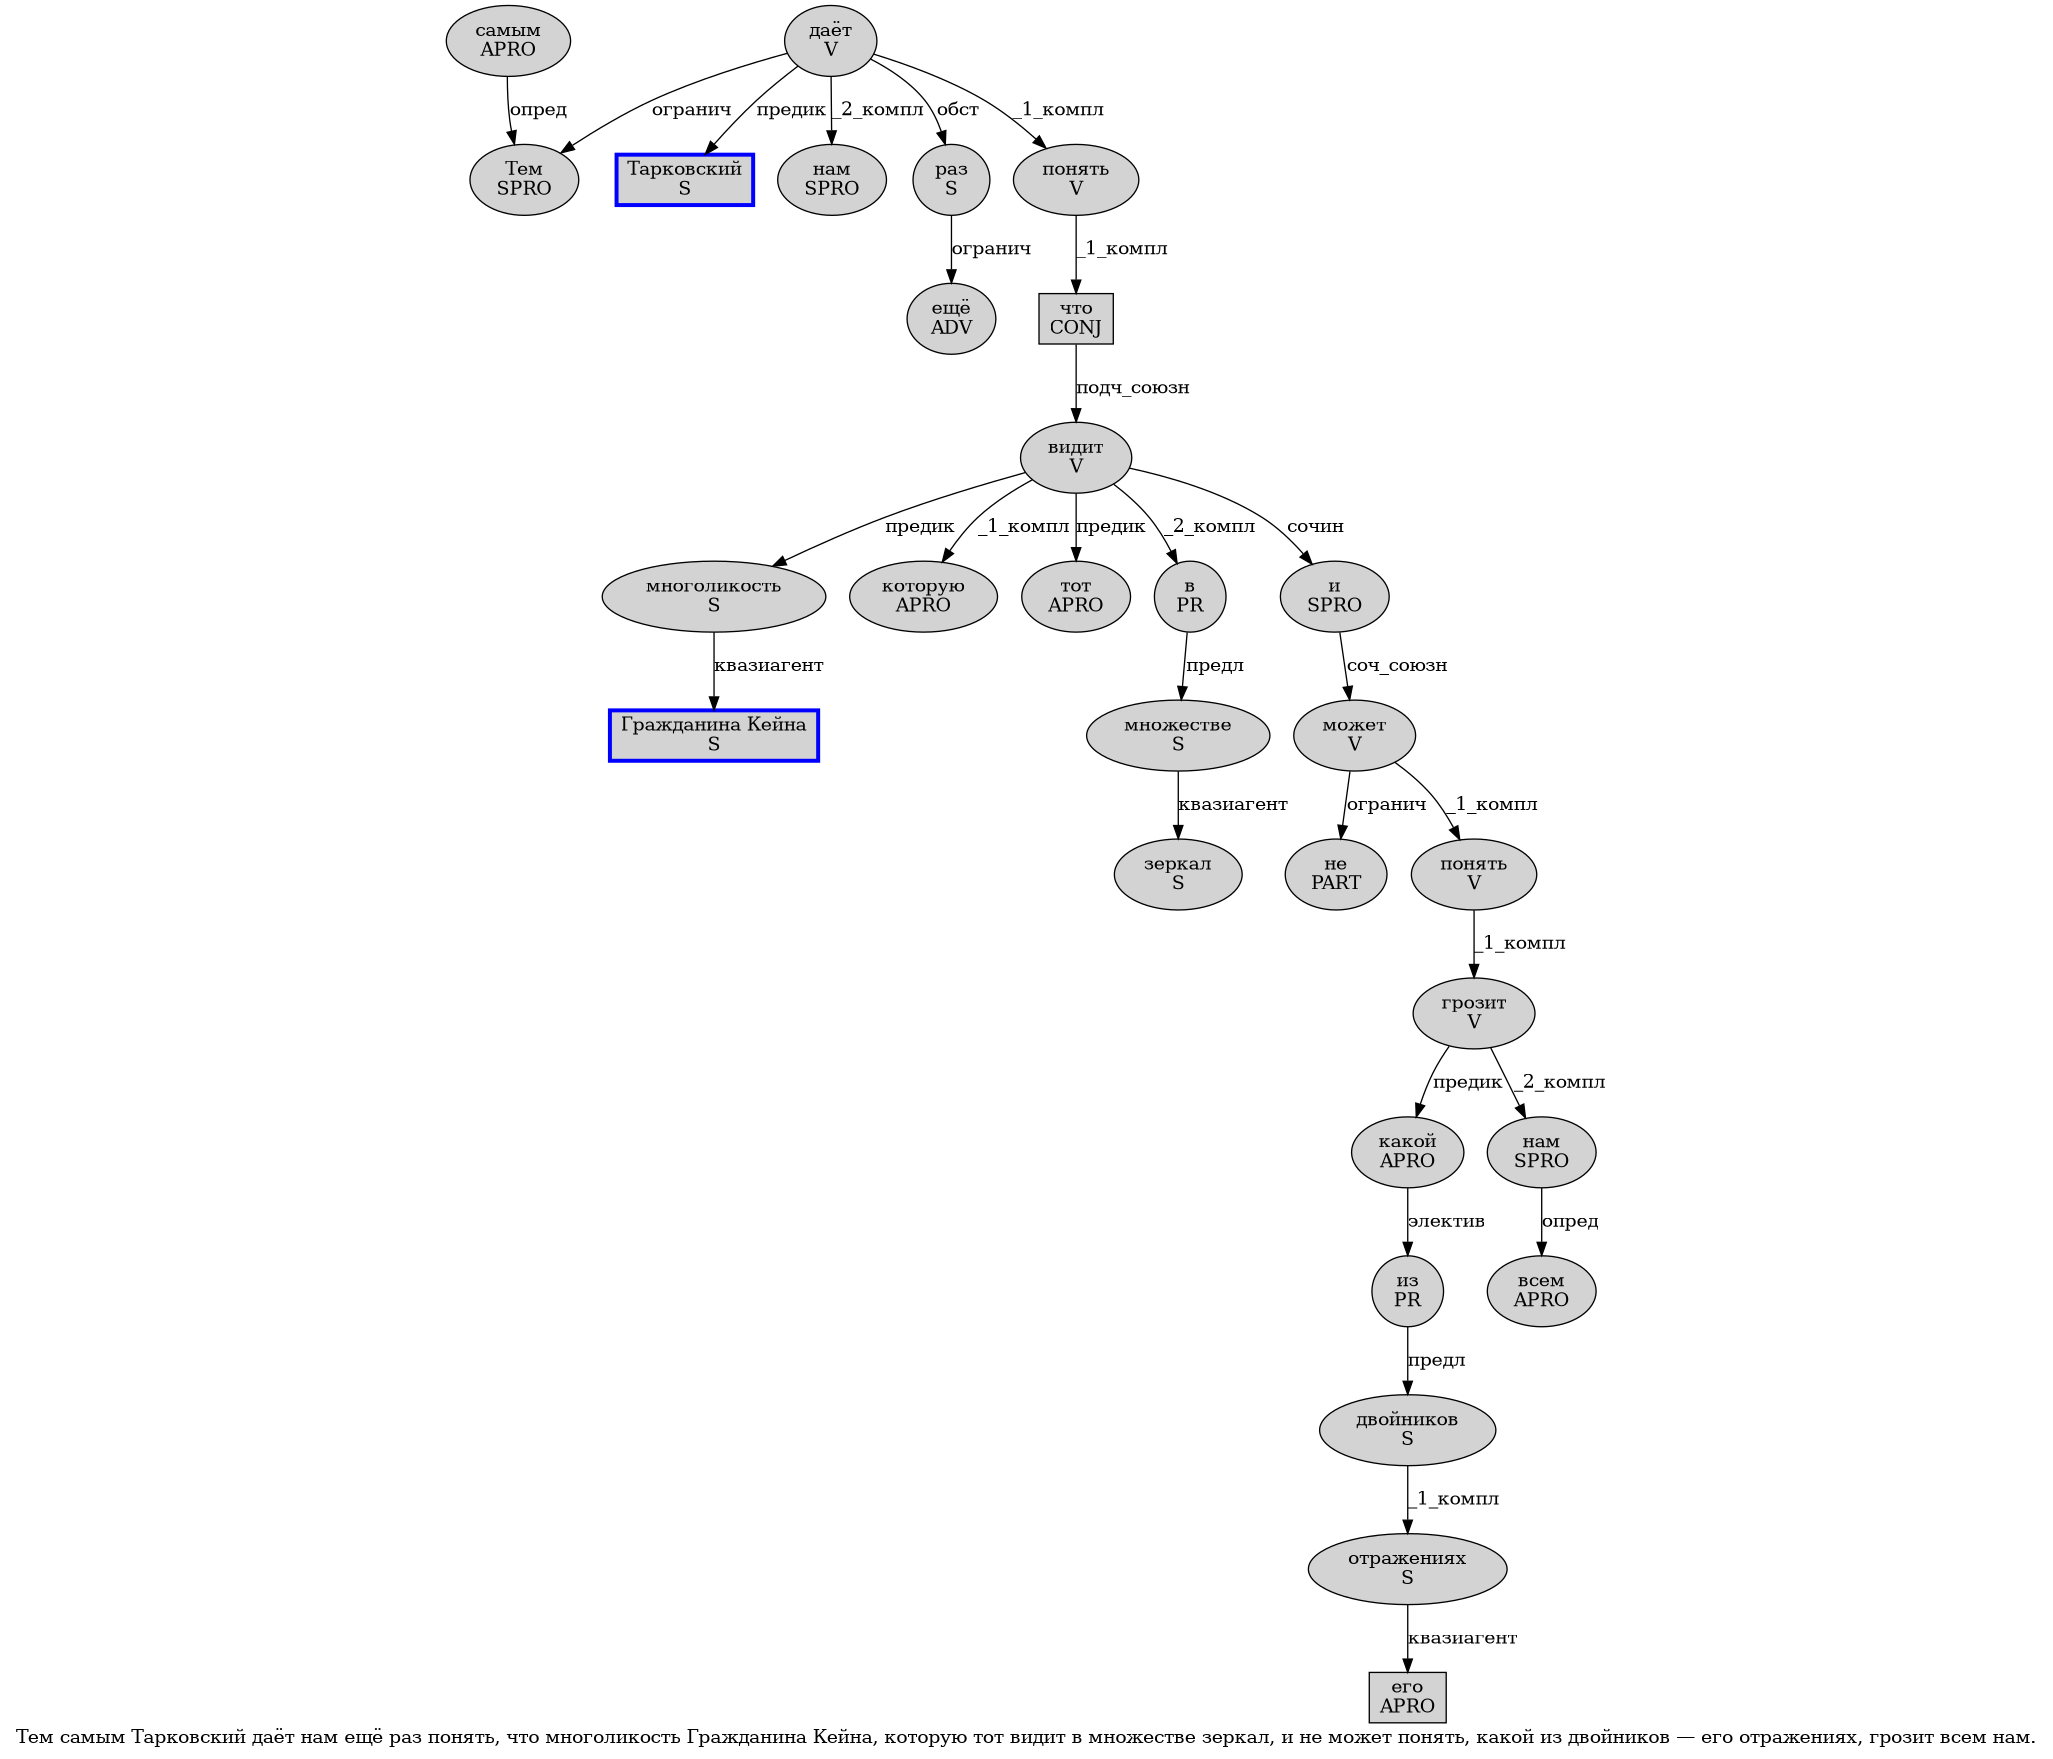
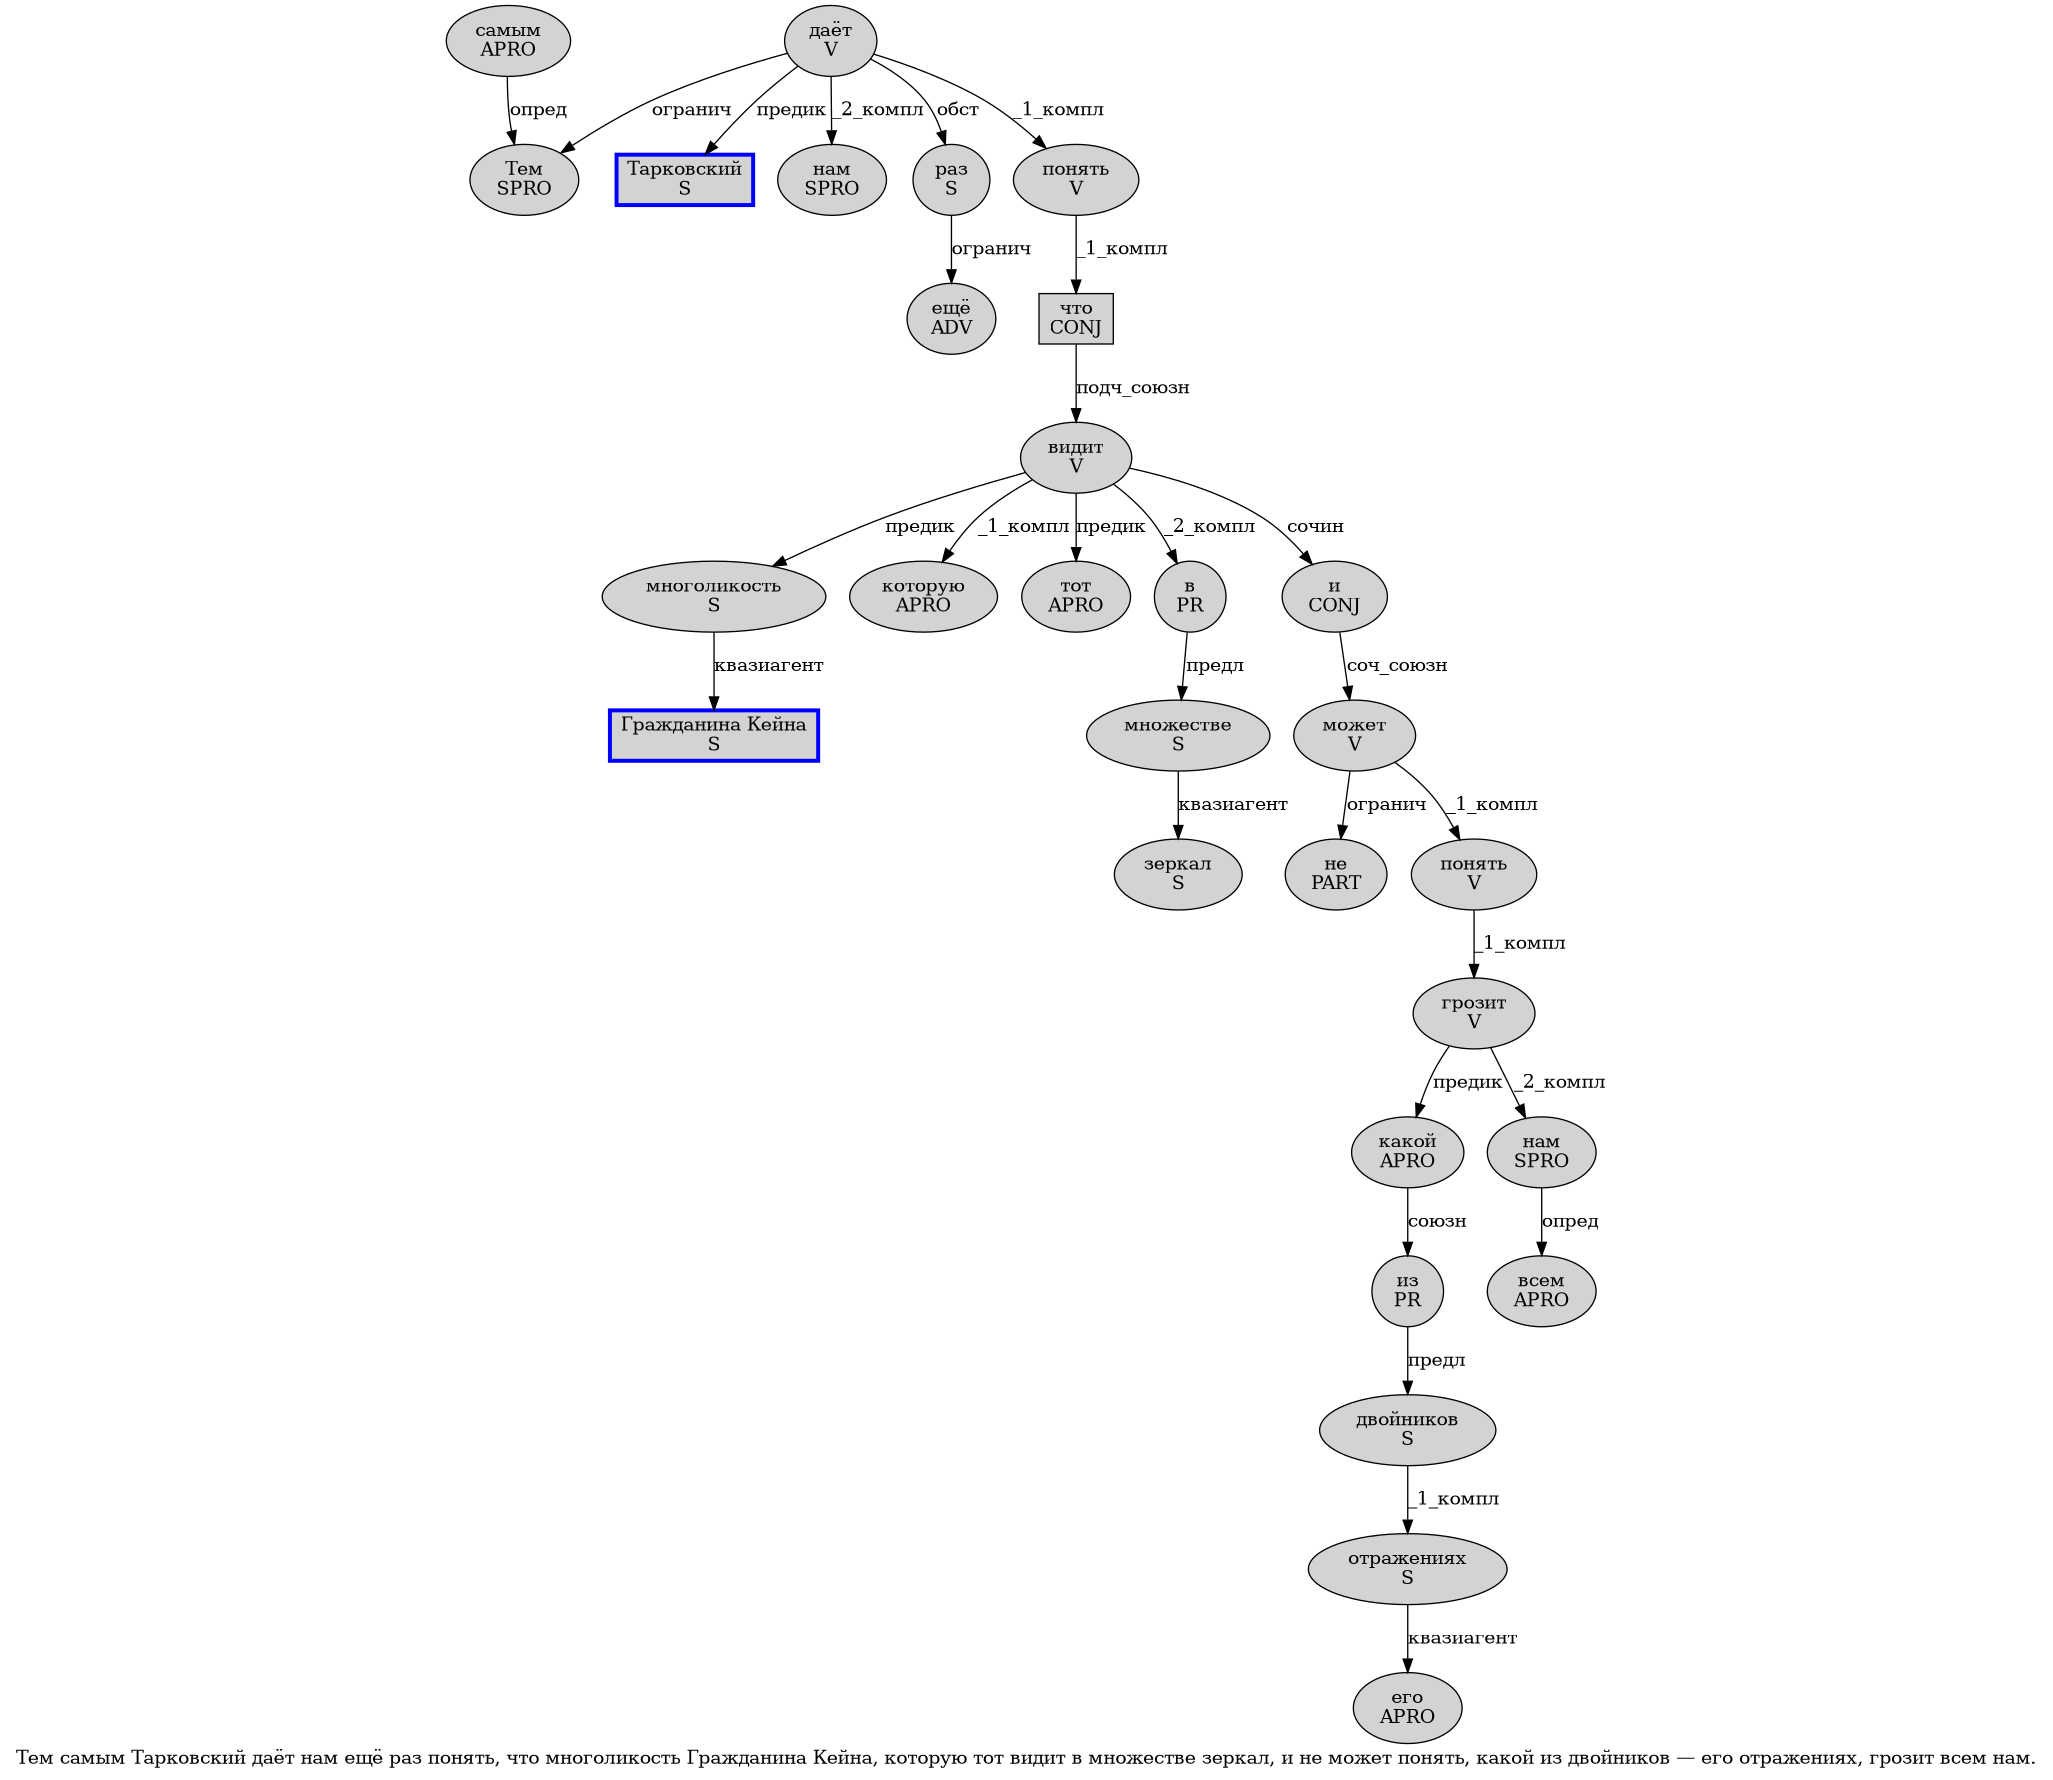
node "и SPRO": label "и SPRO" -> "и CONJ"
edge "какой APRO" -> "из PR": label "электив" -> "союзн"
node "его APRO": shape box -> ellipse
